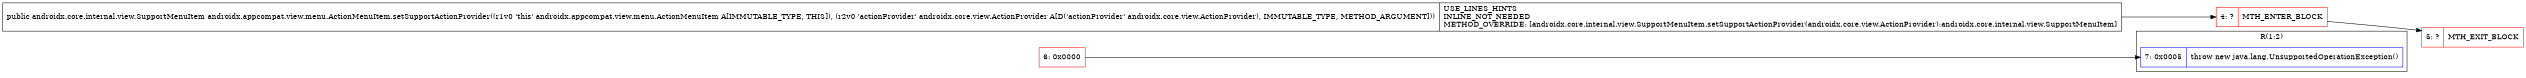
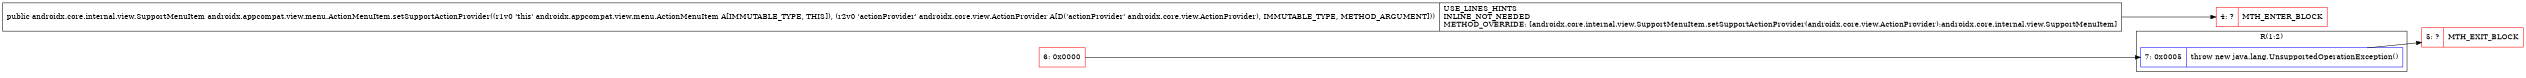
edge "4: ?" -> "5: ?": now "7: 0x0005" -> "5: ?"
